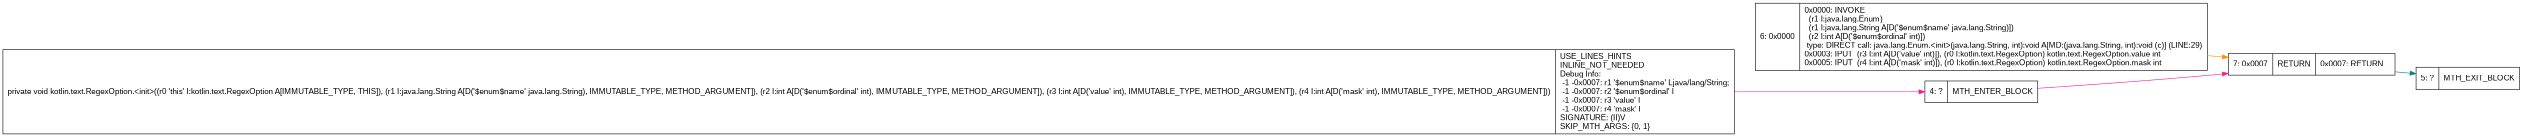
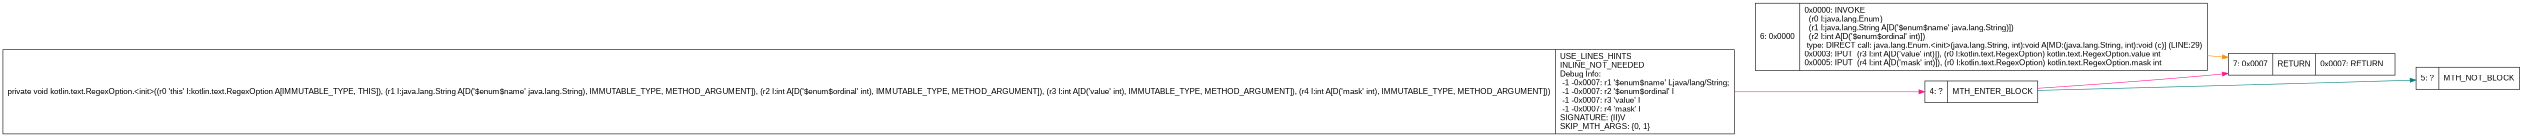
node "6: 0x0000": text "(r1 I:java.lang.Enum)" -> "(r0 I:java.lang.Enum)"
edge "7: 0x0007" -> "5: ?": now "4: ?" -> "5: ?"
node "5: ?": text "MTH_EXIT_BLOCK" -> "MTH_NOT_BLOCK"
